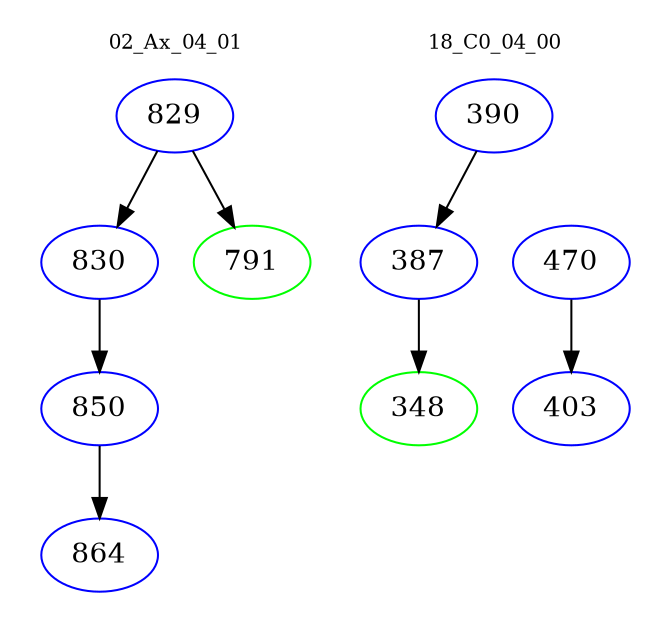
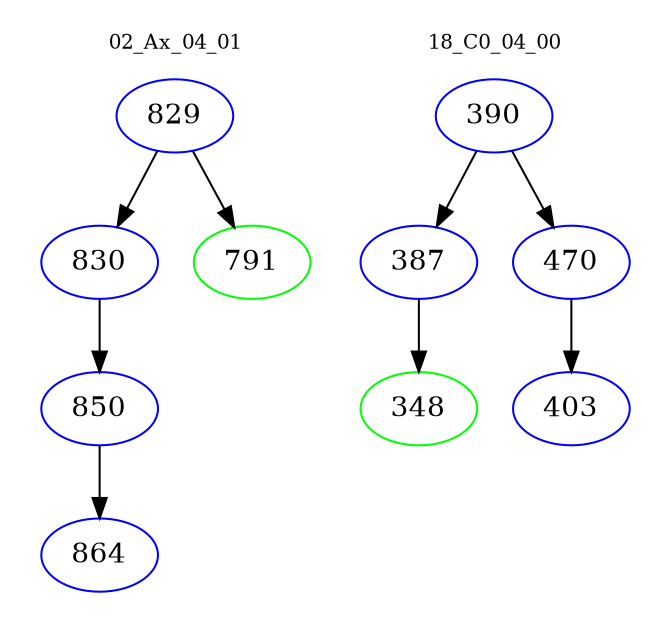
edge "390" -> "470": added
